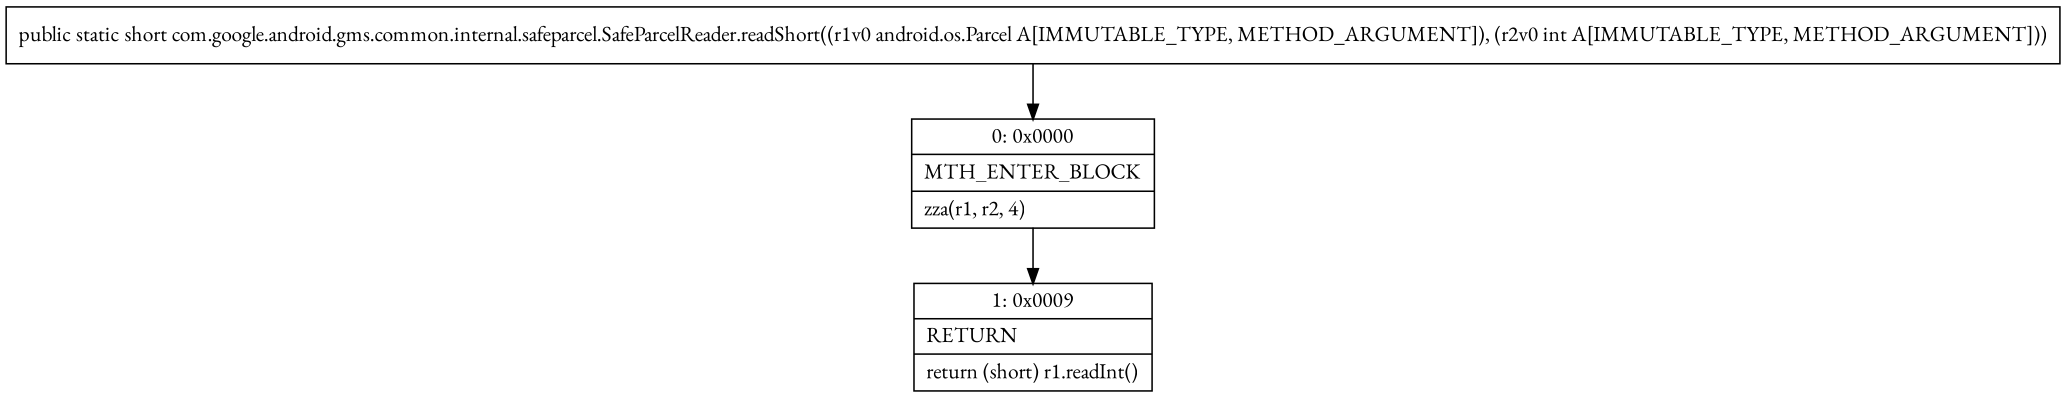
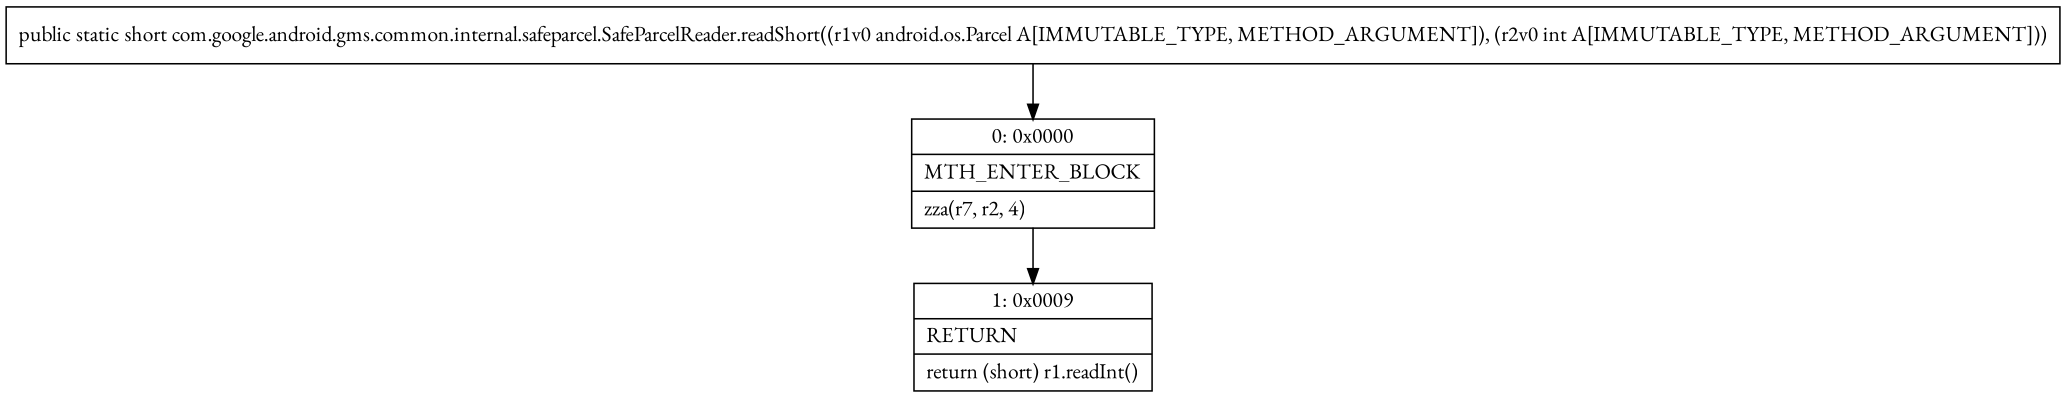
node "0: 0x0000": text "zza(r1, r2, 4)" -> "zza(r7, r2, 4)"
